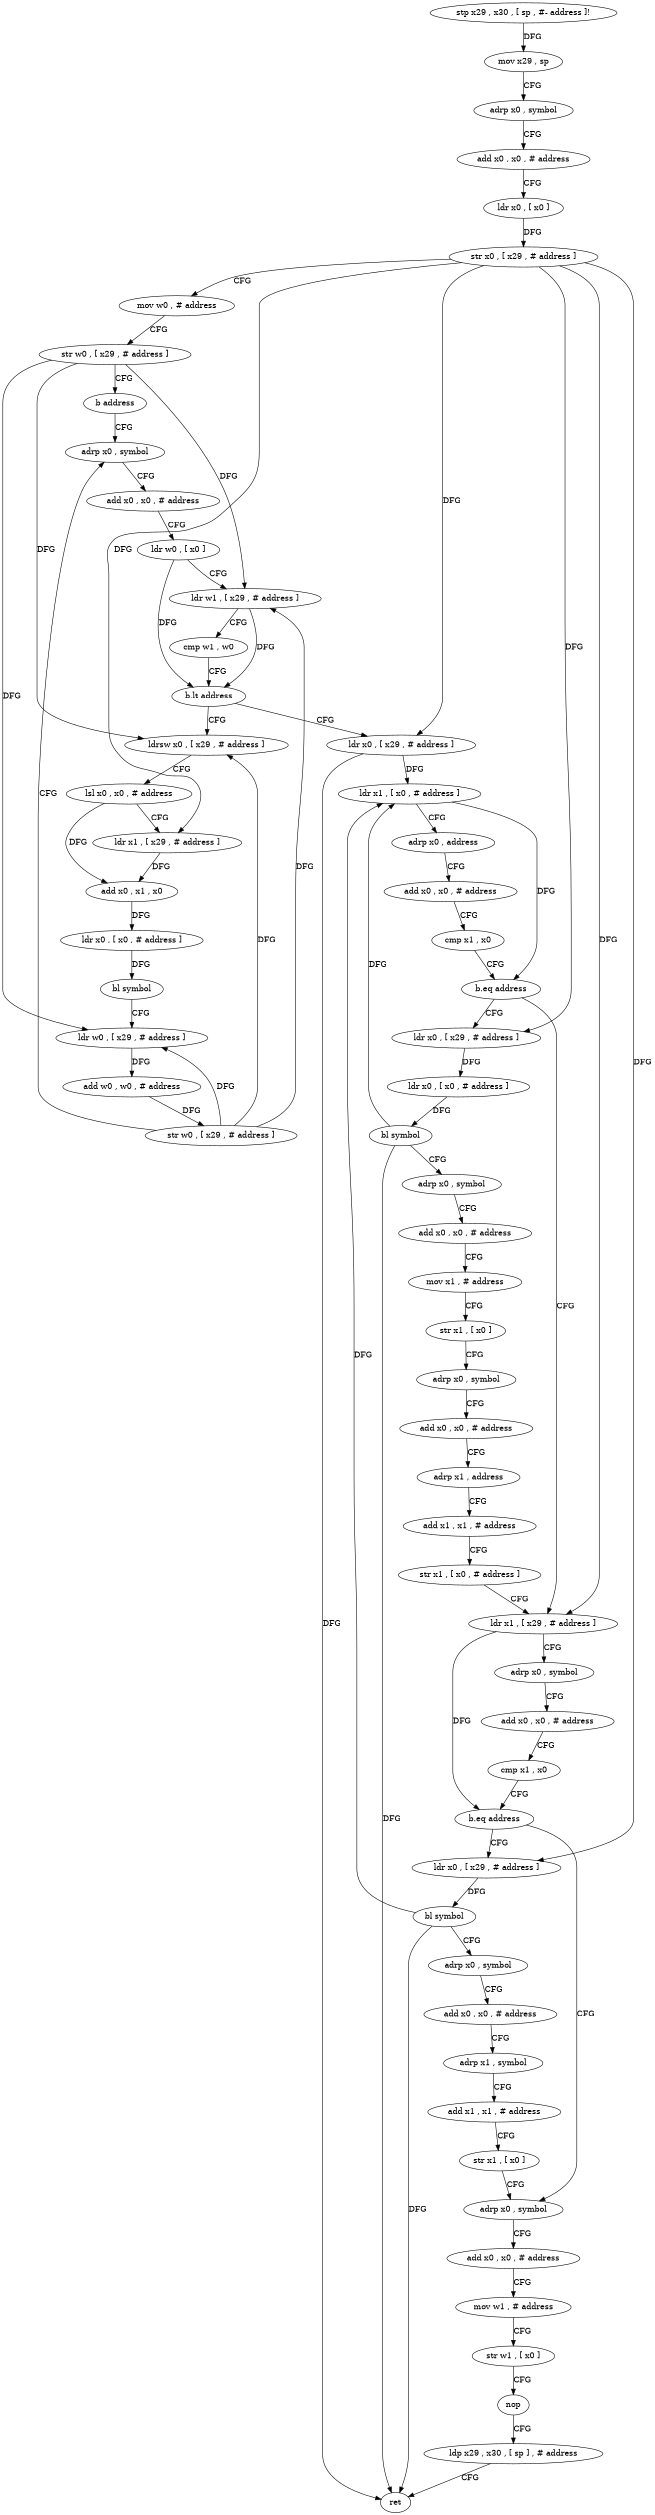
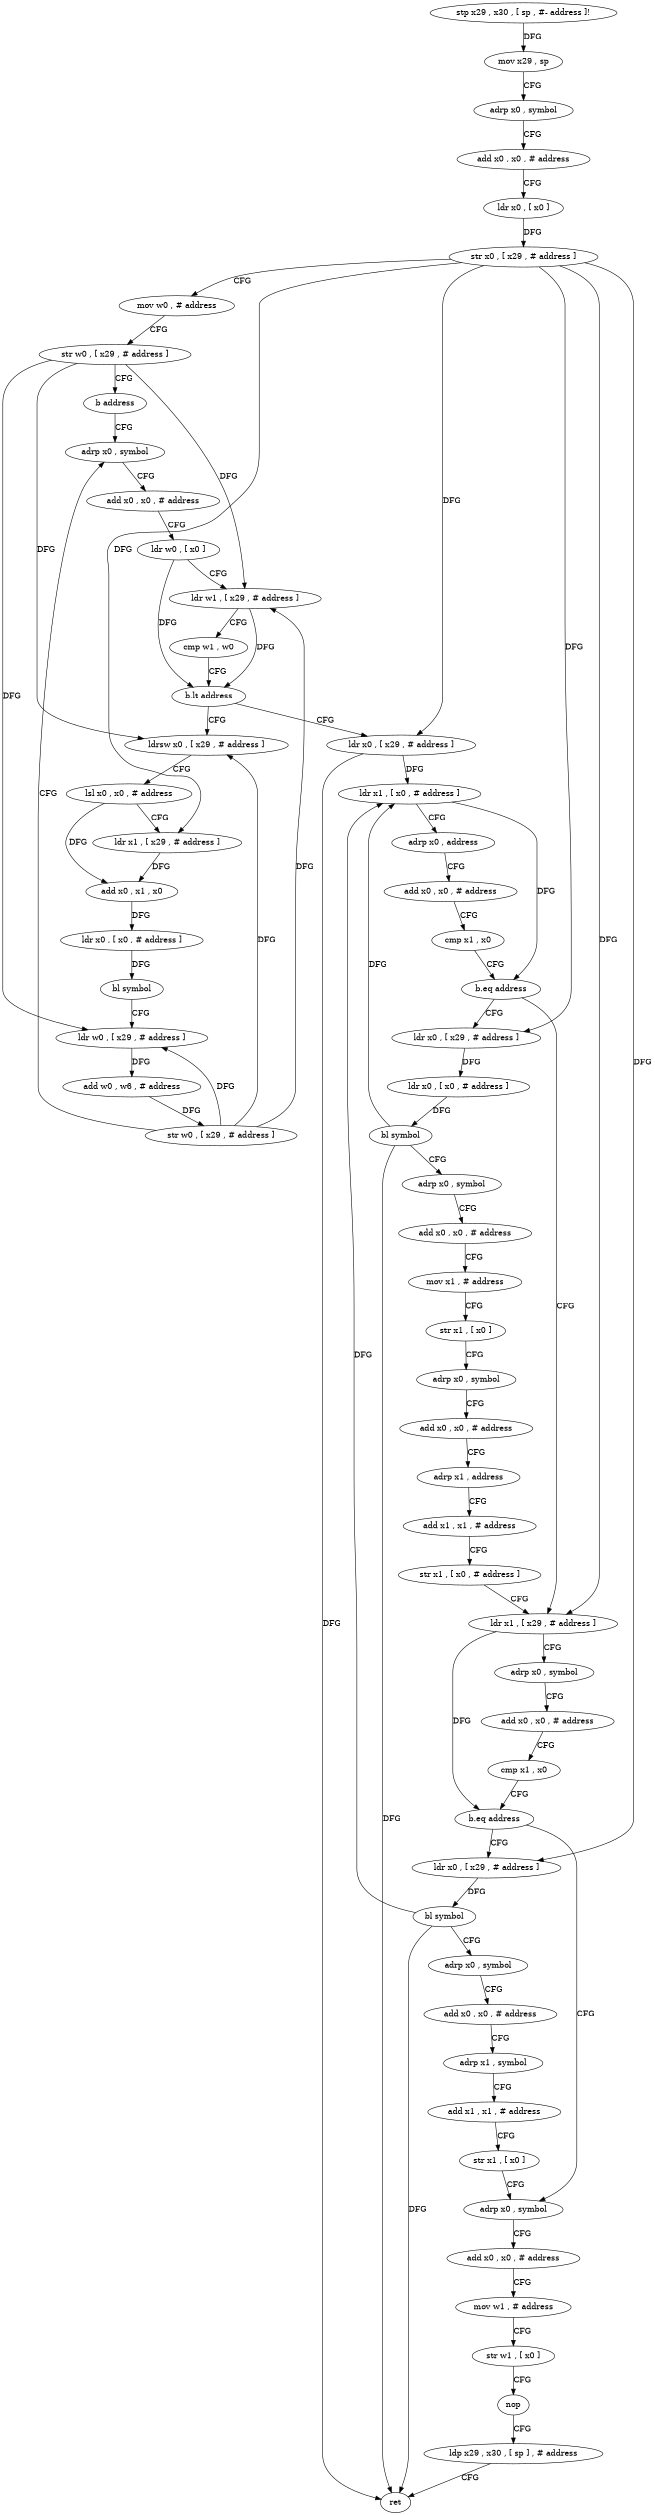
node "add w0 , w0 , # address": label "add w0 , w0 , # address" -> "add w0 , w6 , # address"
